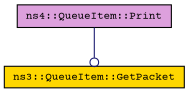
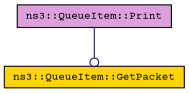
node "ns4::QueueItem::Print": label "ns4::QueueItem::Print" -> "ns3::QueueItem::Print"
